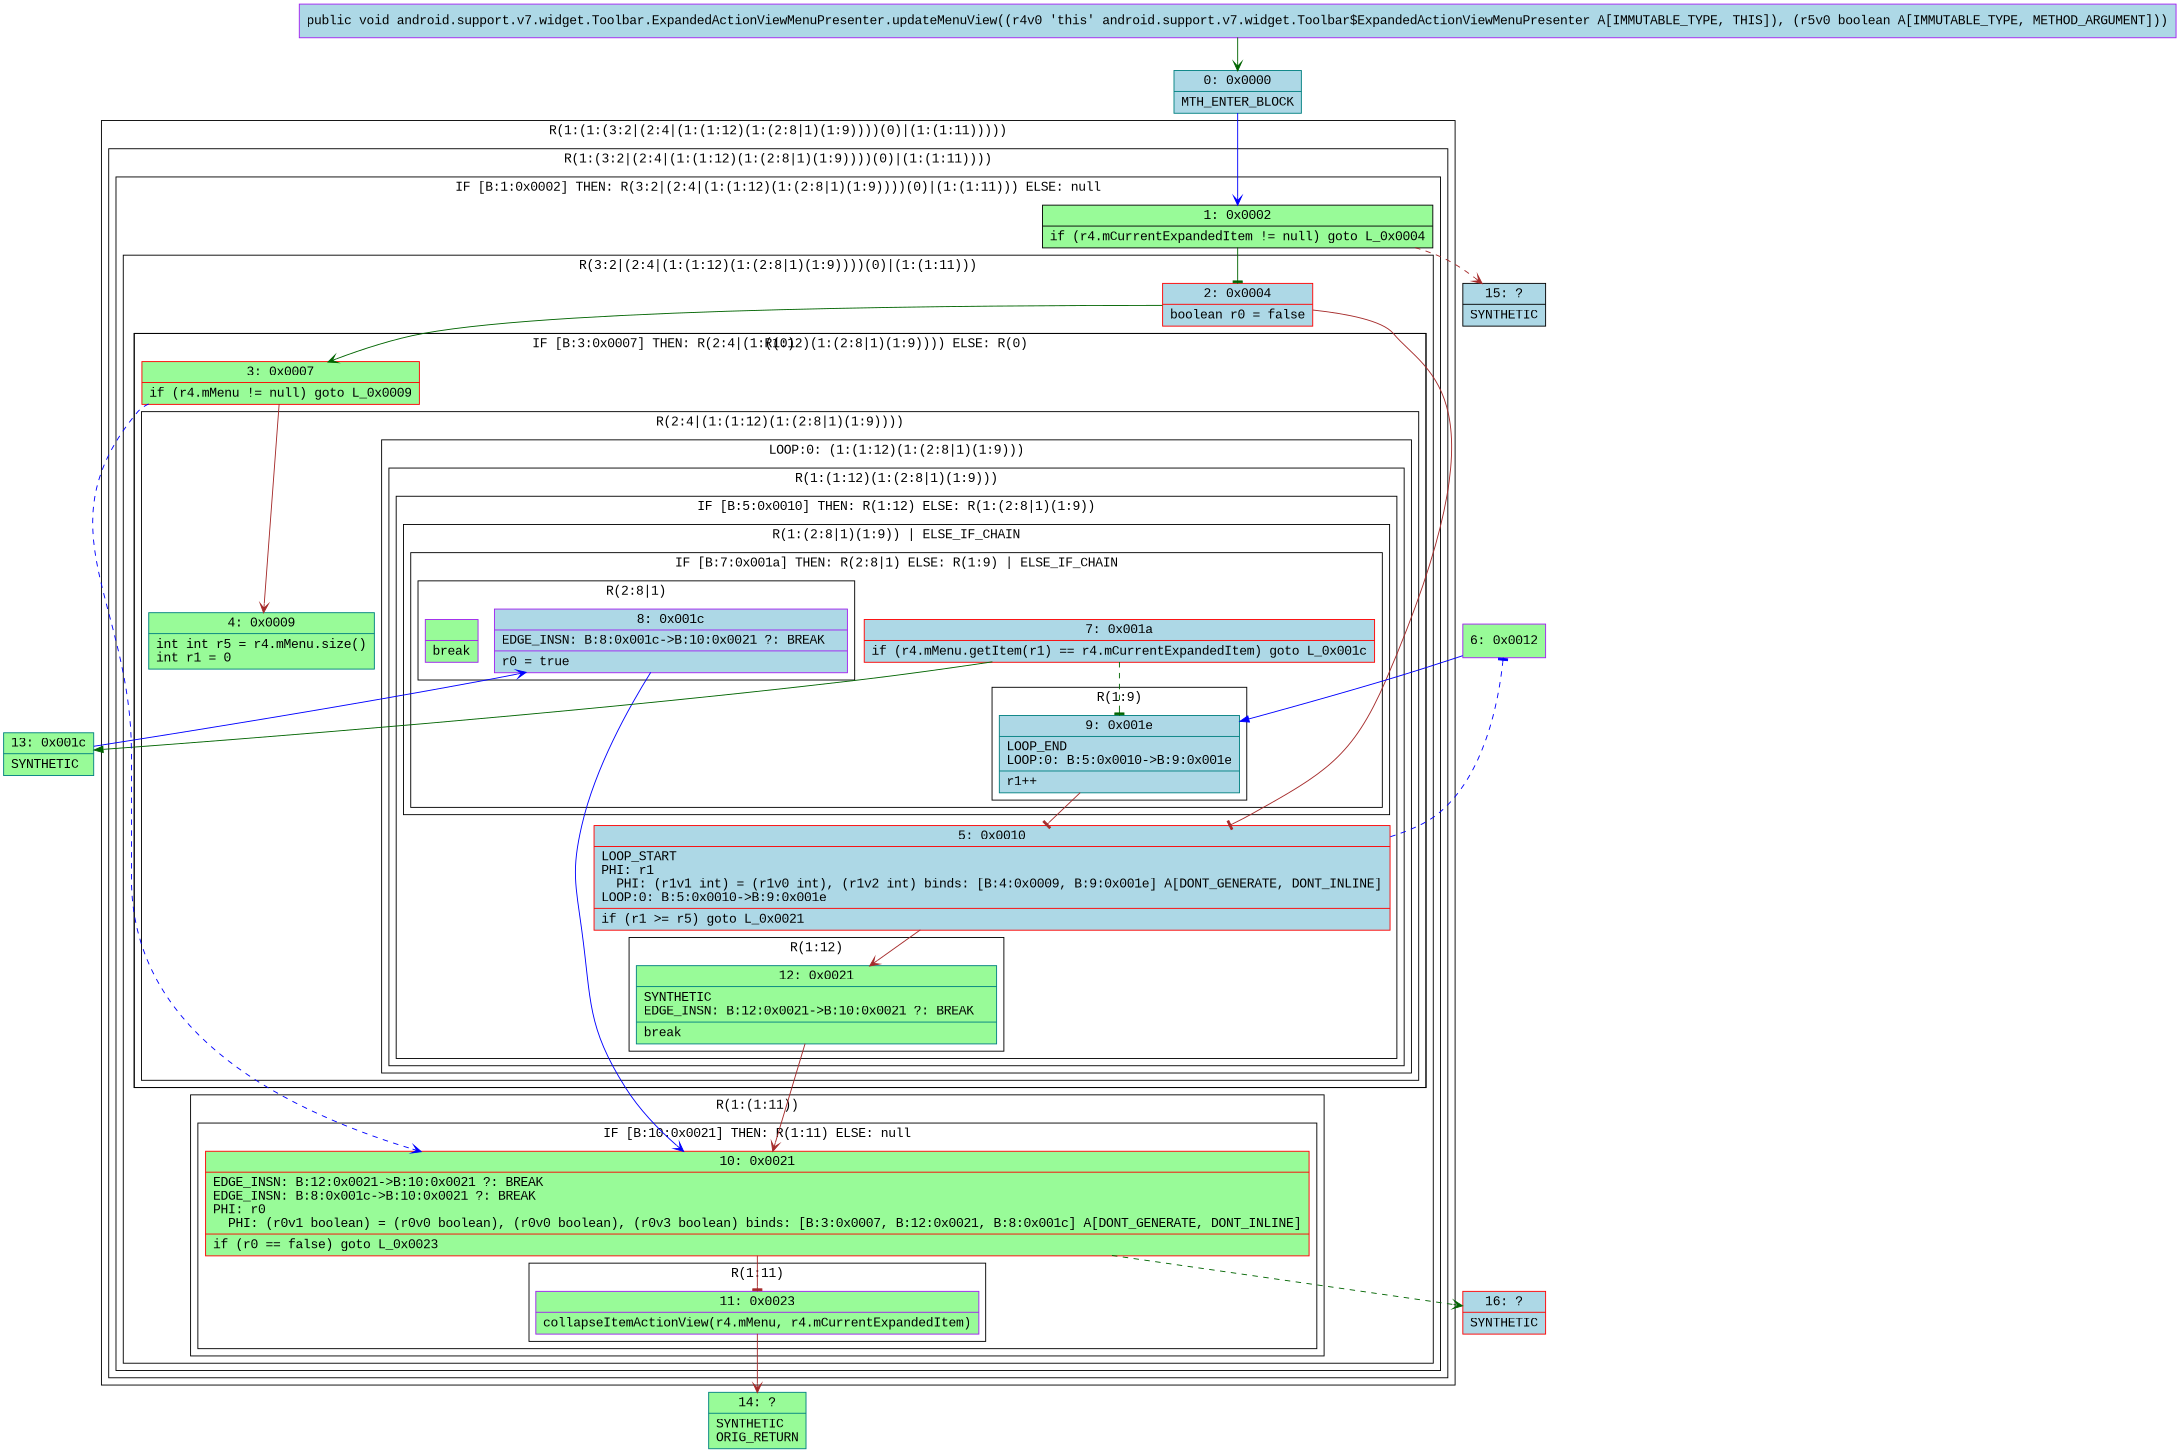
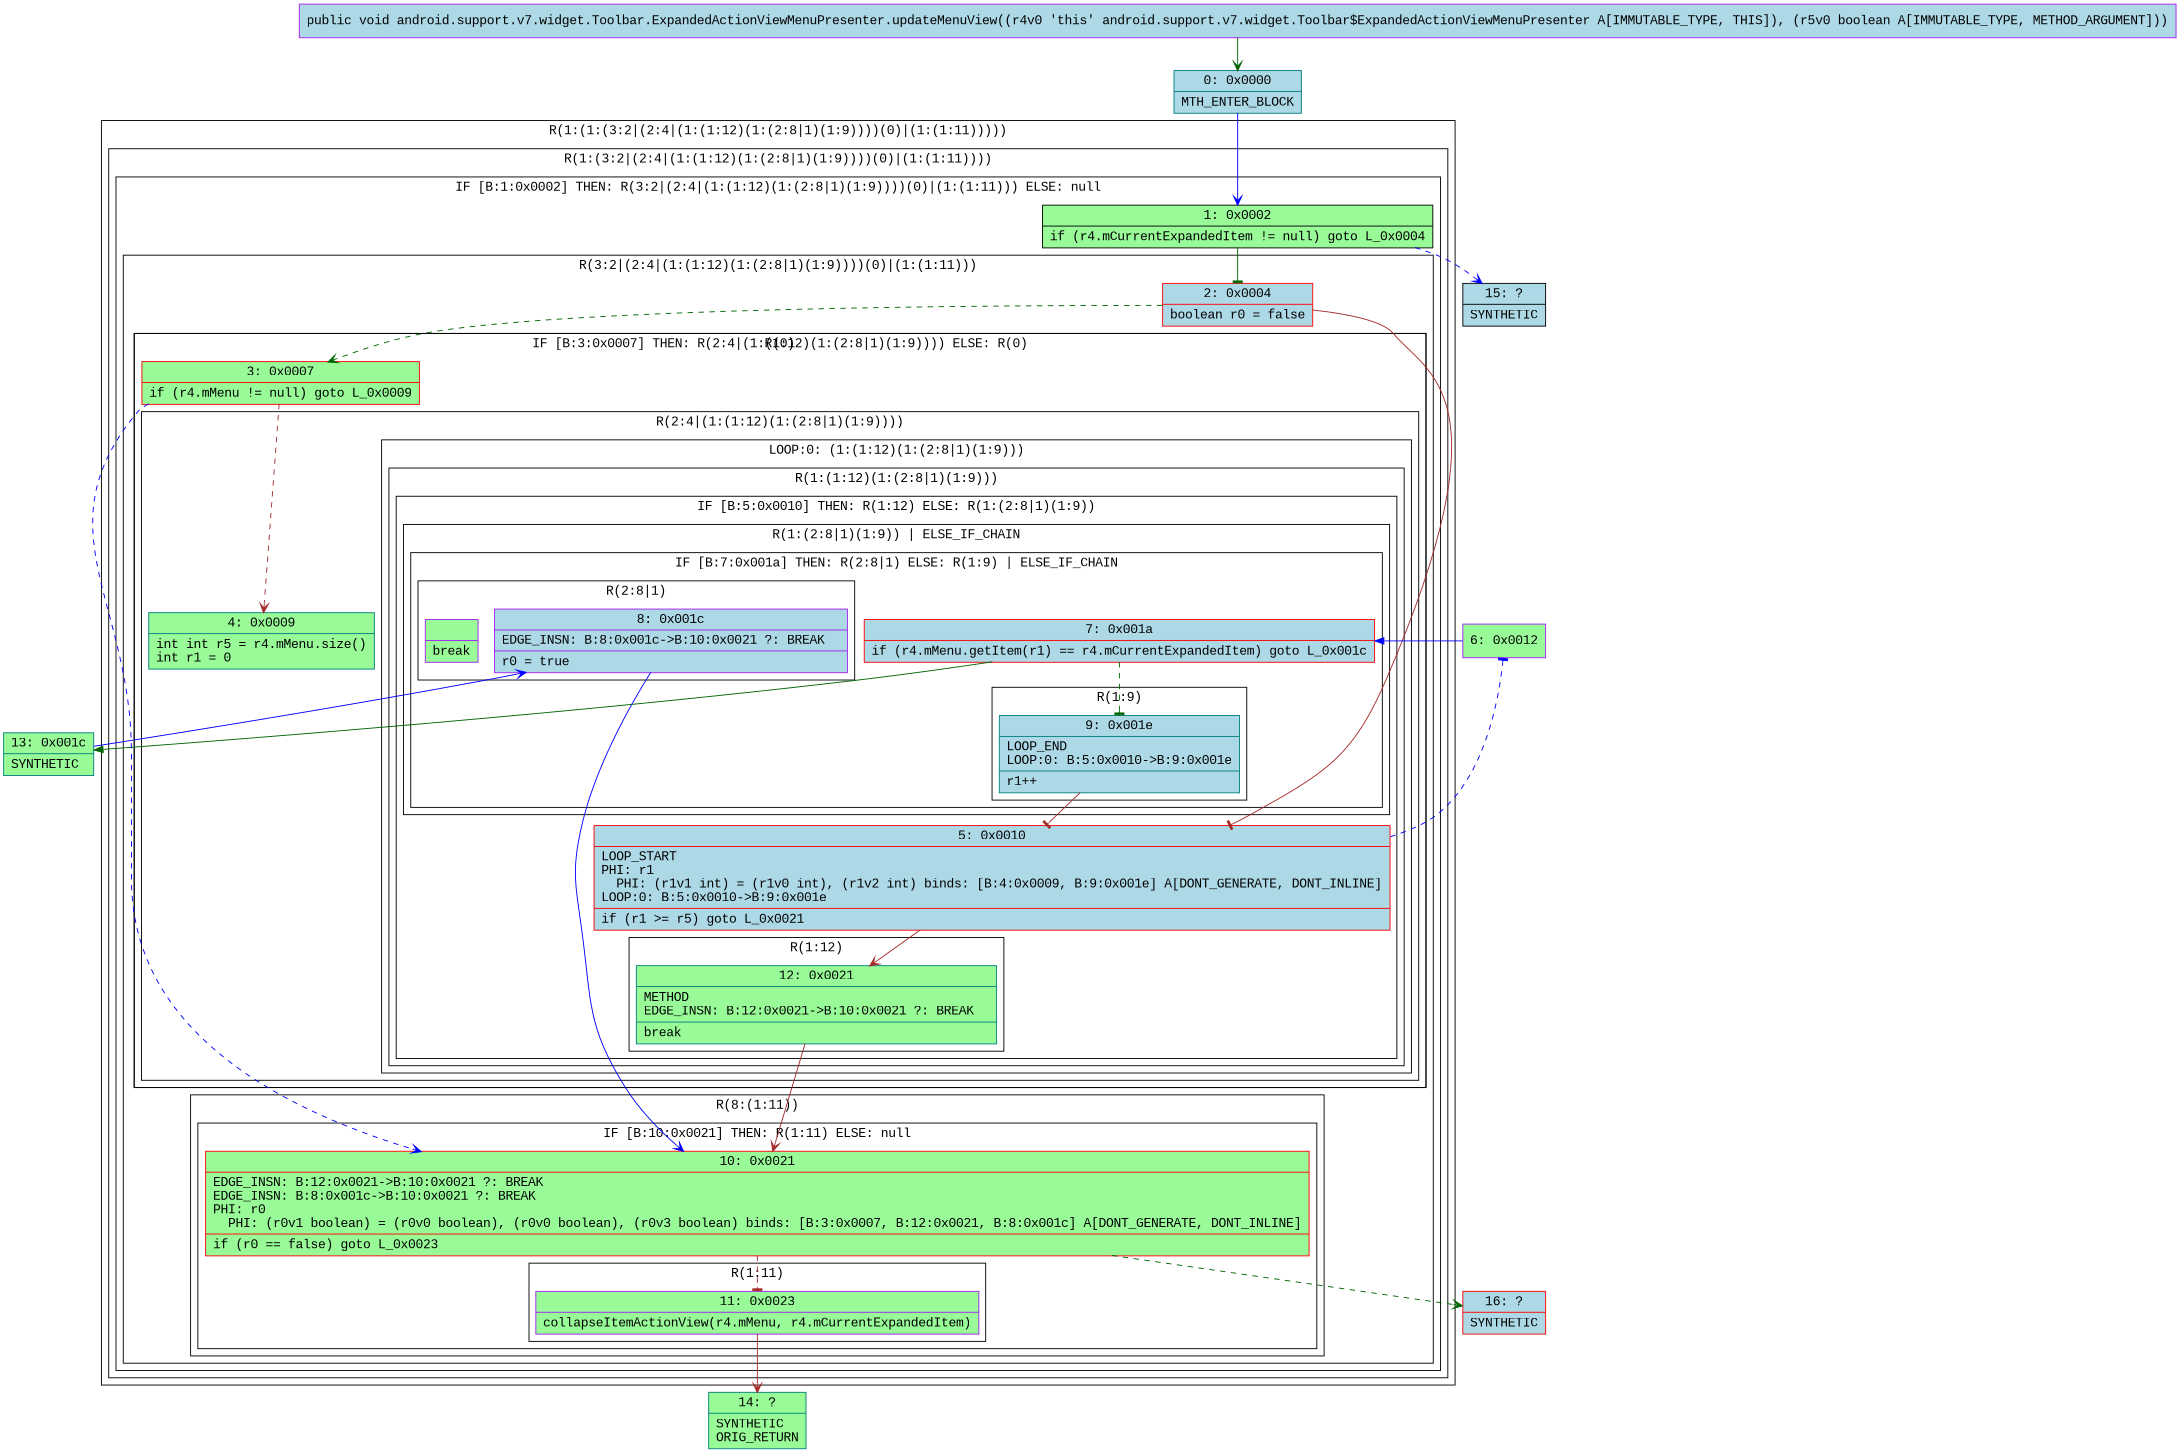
edge "1: 0x0002" -> "15: ?": color brown -> blue
edge "2: 0x0004" -> "3: 0x0007": style solid -> dashed
edge "3: 0x0007" -> "4: 0x0009": style solid -> dashed
edge "6: 0x0012" -> "9: 0x001e": now "6: 0x0012" -> "7: 0x001a"
node "12: 0x0021": text "SYNTHETIC" -> "METHOD"
cluster "R(1:(1:11))": label "R(1:(1:11))" -> "R(8:(1:11))"
edge "10: 0x0021" -> "11: 0x0023": style solid -> dashed
